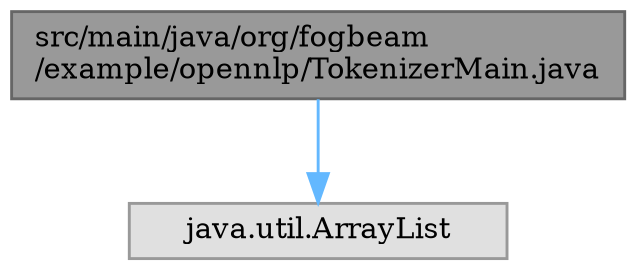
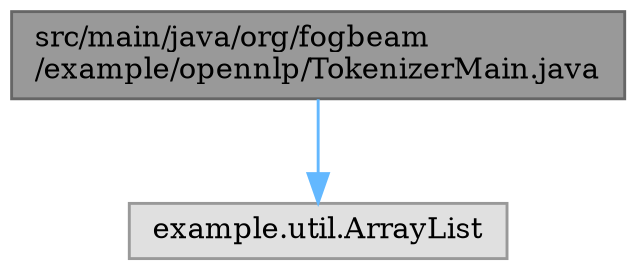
node "java.util.ArrayList": label "java.util.ArrayList" -> "example.util.ArrayList"
